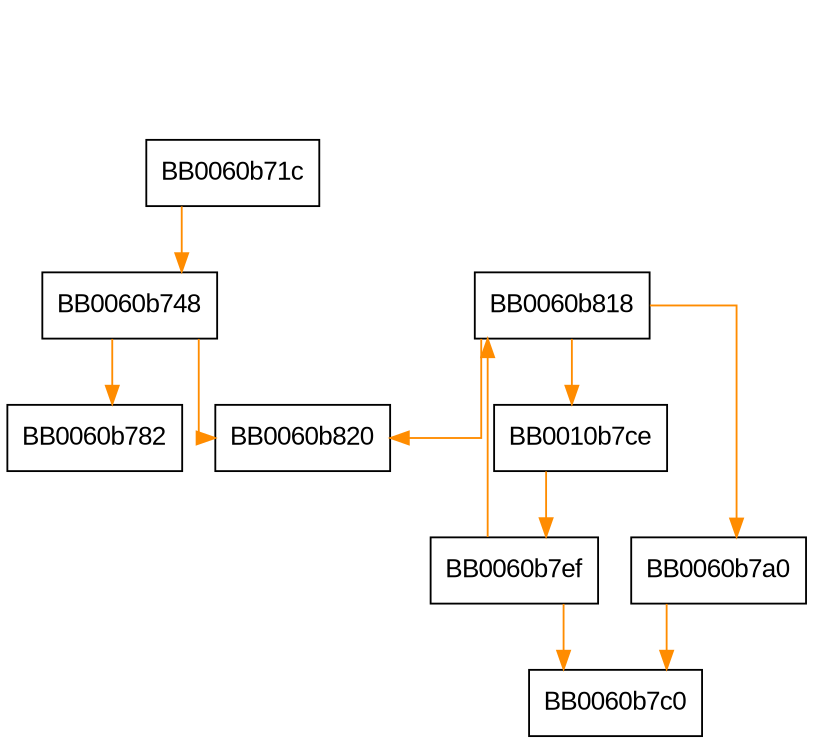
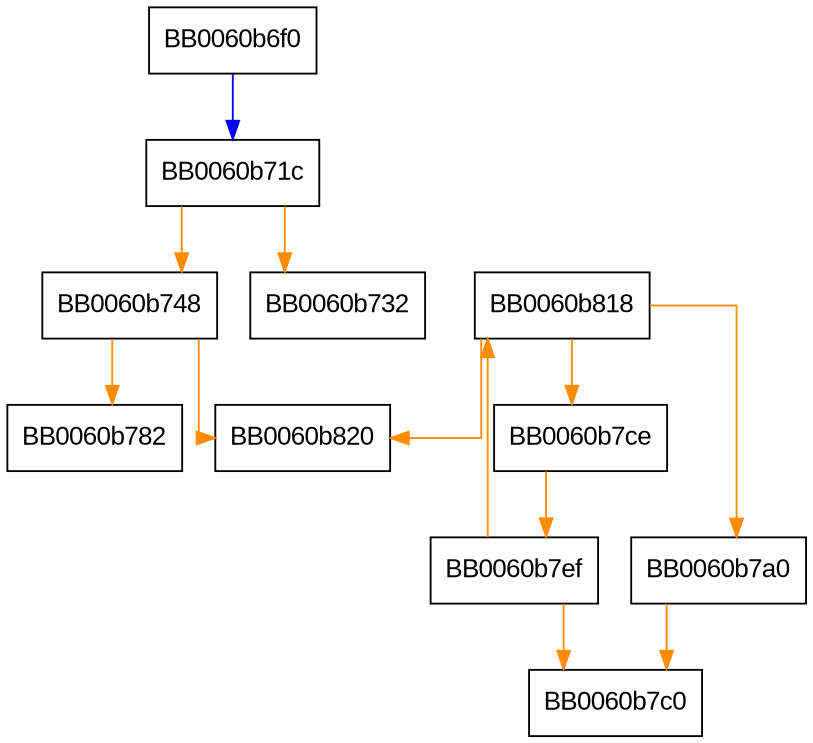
node "BB0060b6f0": added
node "BB0060b732": added
node "BB0010b7ce": label "BB0010b7ce" -> "BB0060b7ce"
